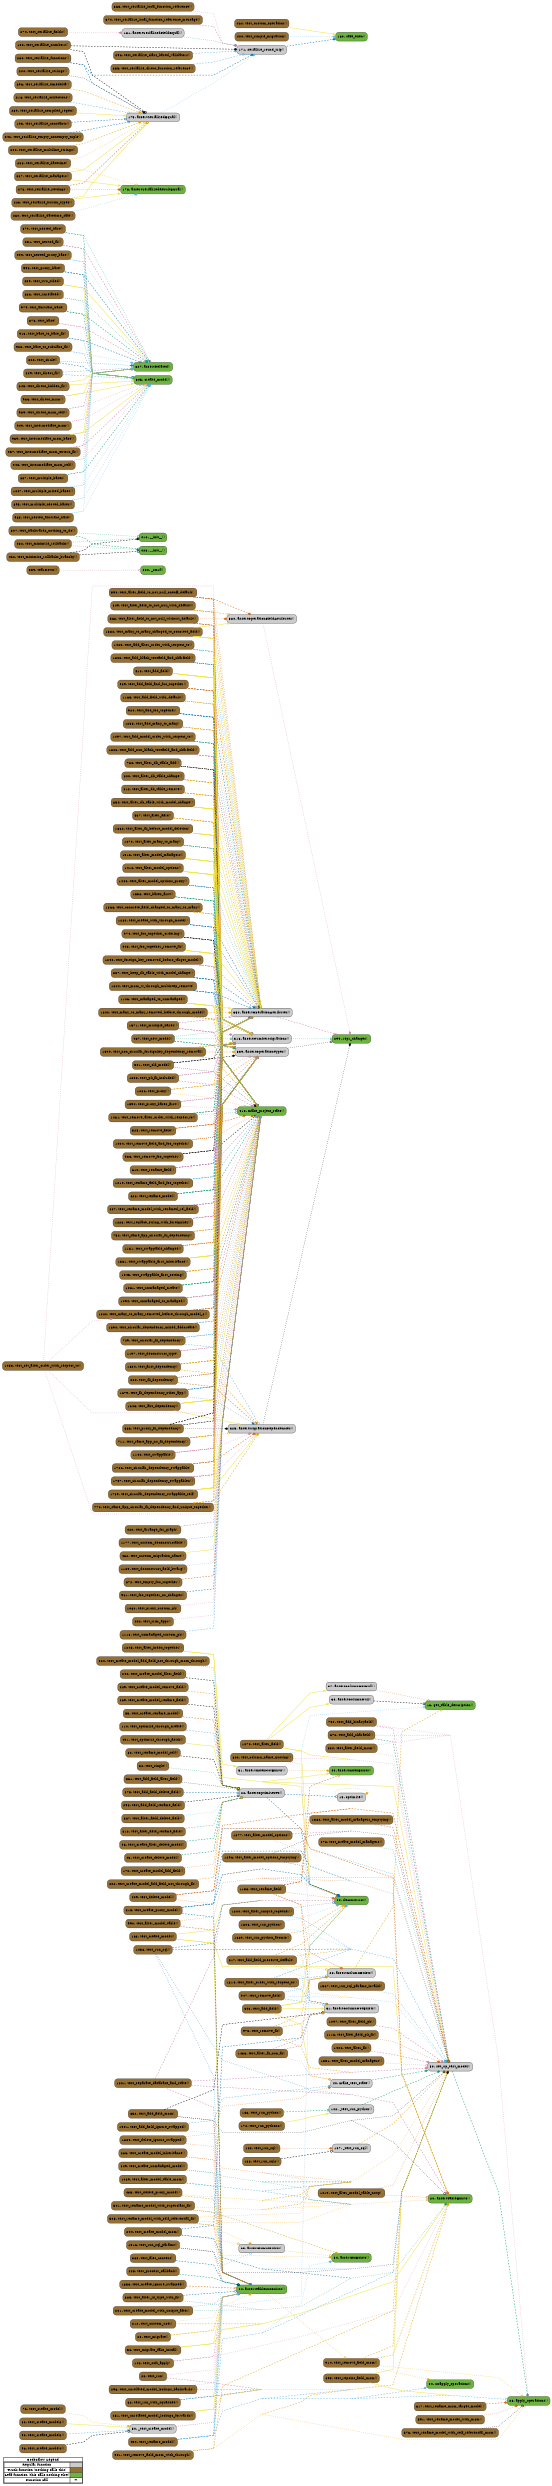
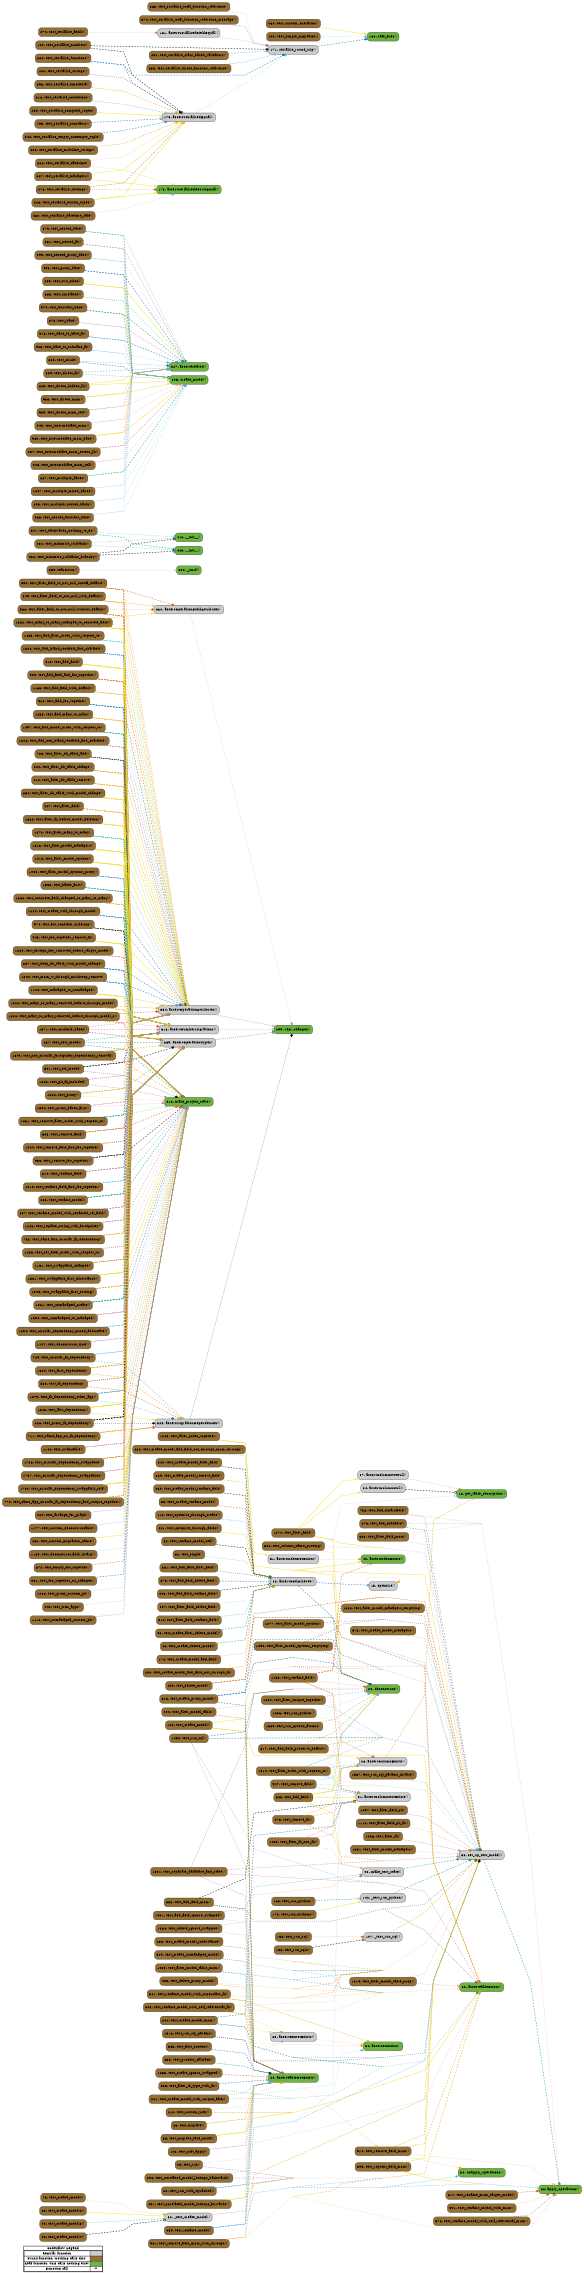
edge "462: test_minimize_rollbacks_branchy()" -> "416: __init__()": arrowhead diamond -> odot
edge "1571: test_multiple_bases()" -> "316: assertNumberMigrations()": style dotted -> dashed
edge "1453: test_set_alter_order_with_respect_to()" -> "1320: test_many_to_many_removed_before_through_model_2()": now "1453: test_set_alter_order_with_respect_to()" -> "354: assertOperationAttributes()"
